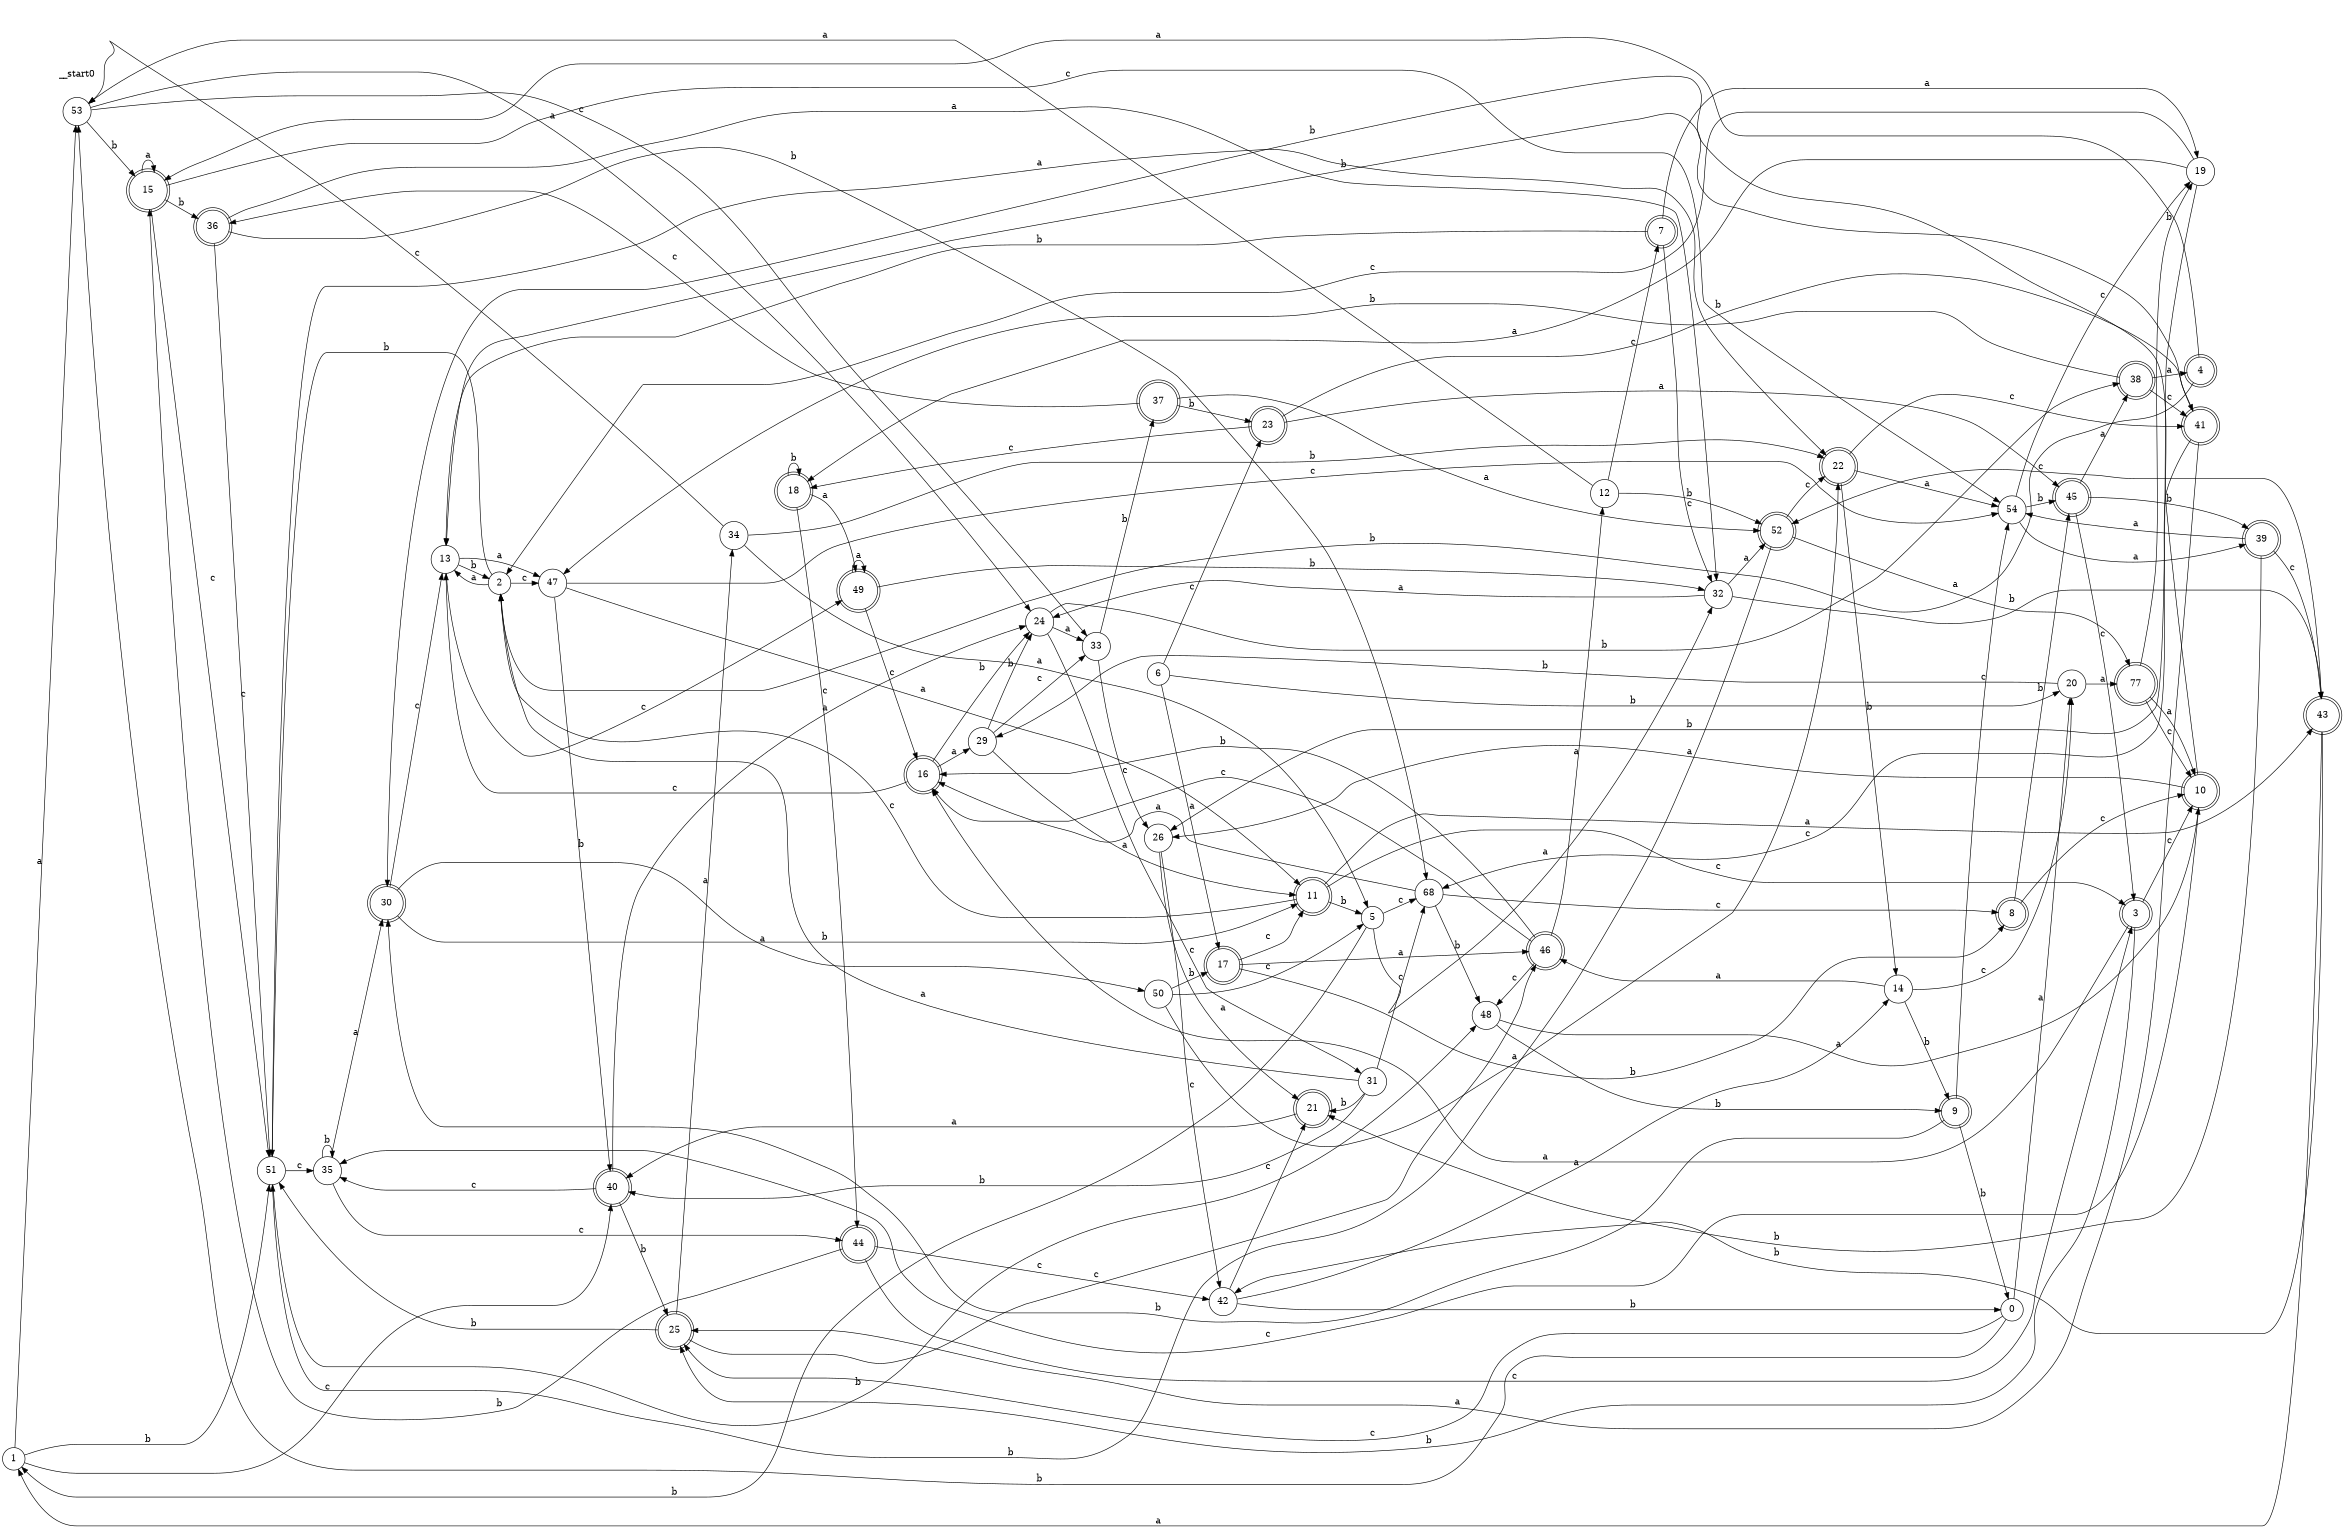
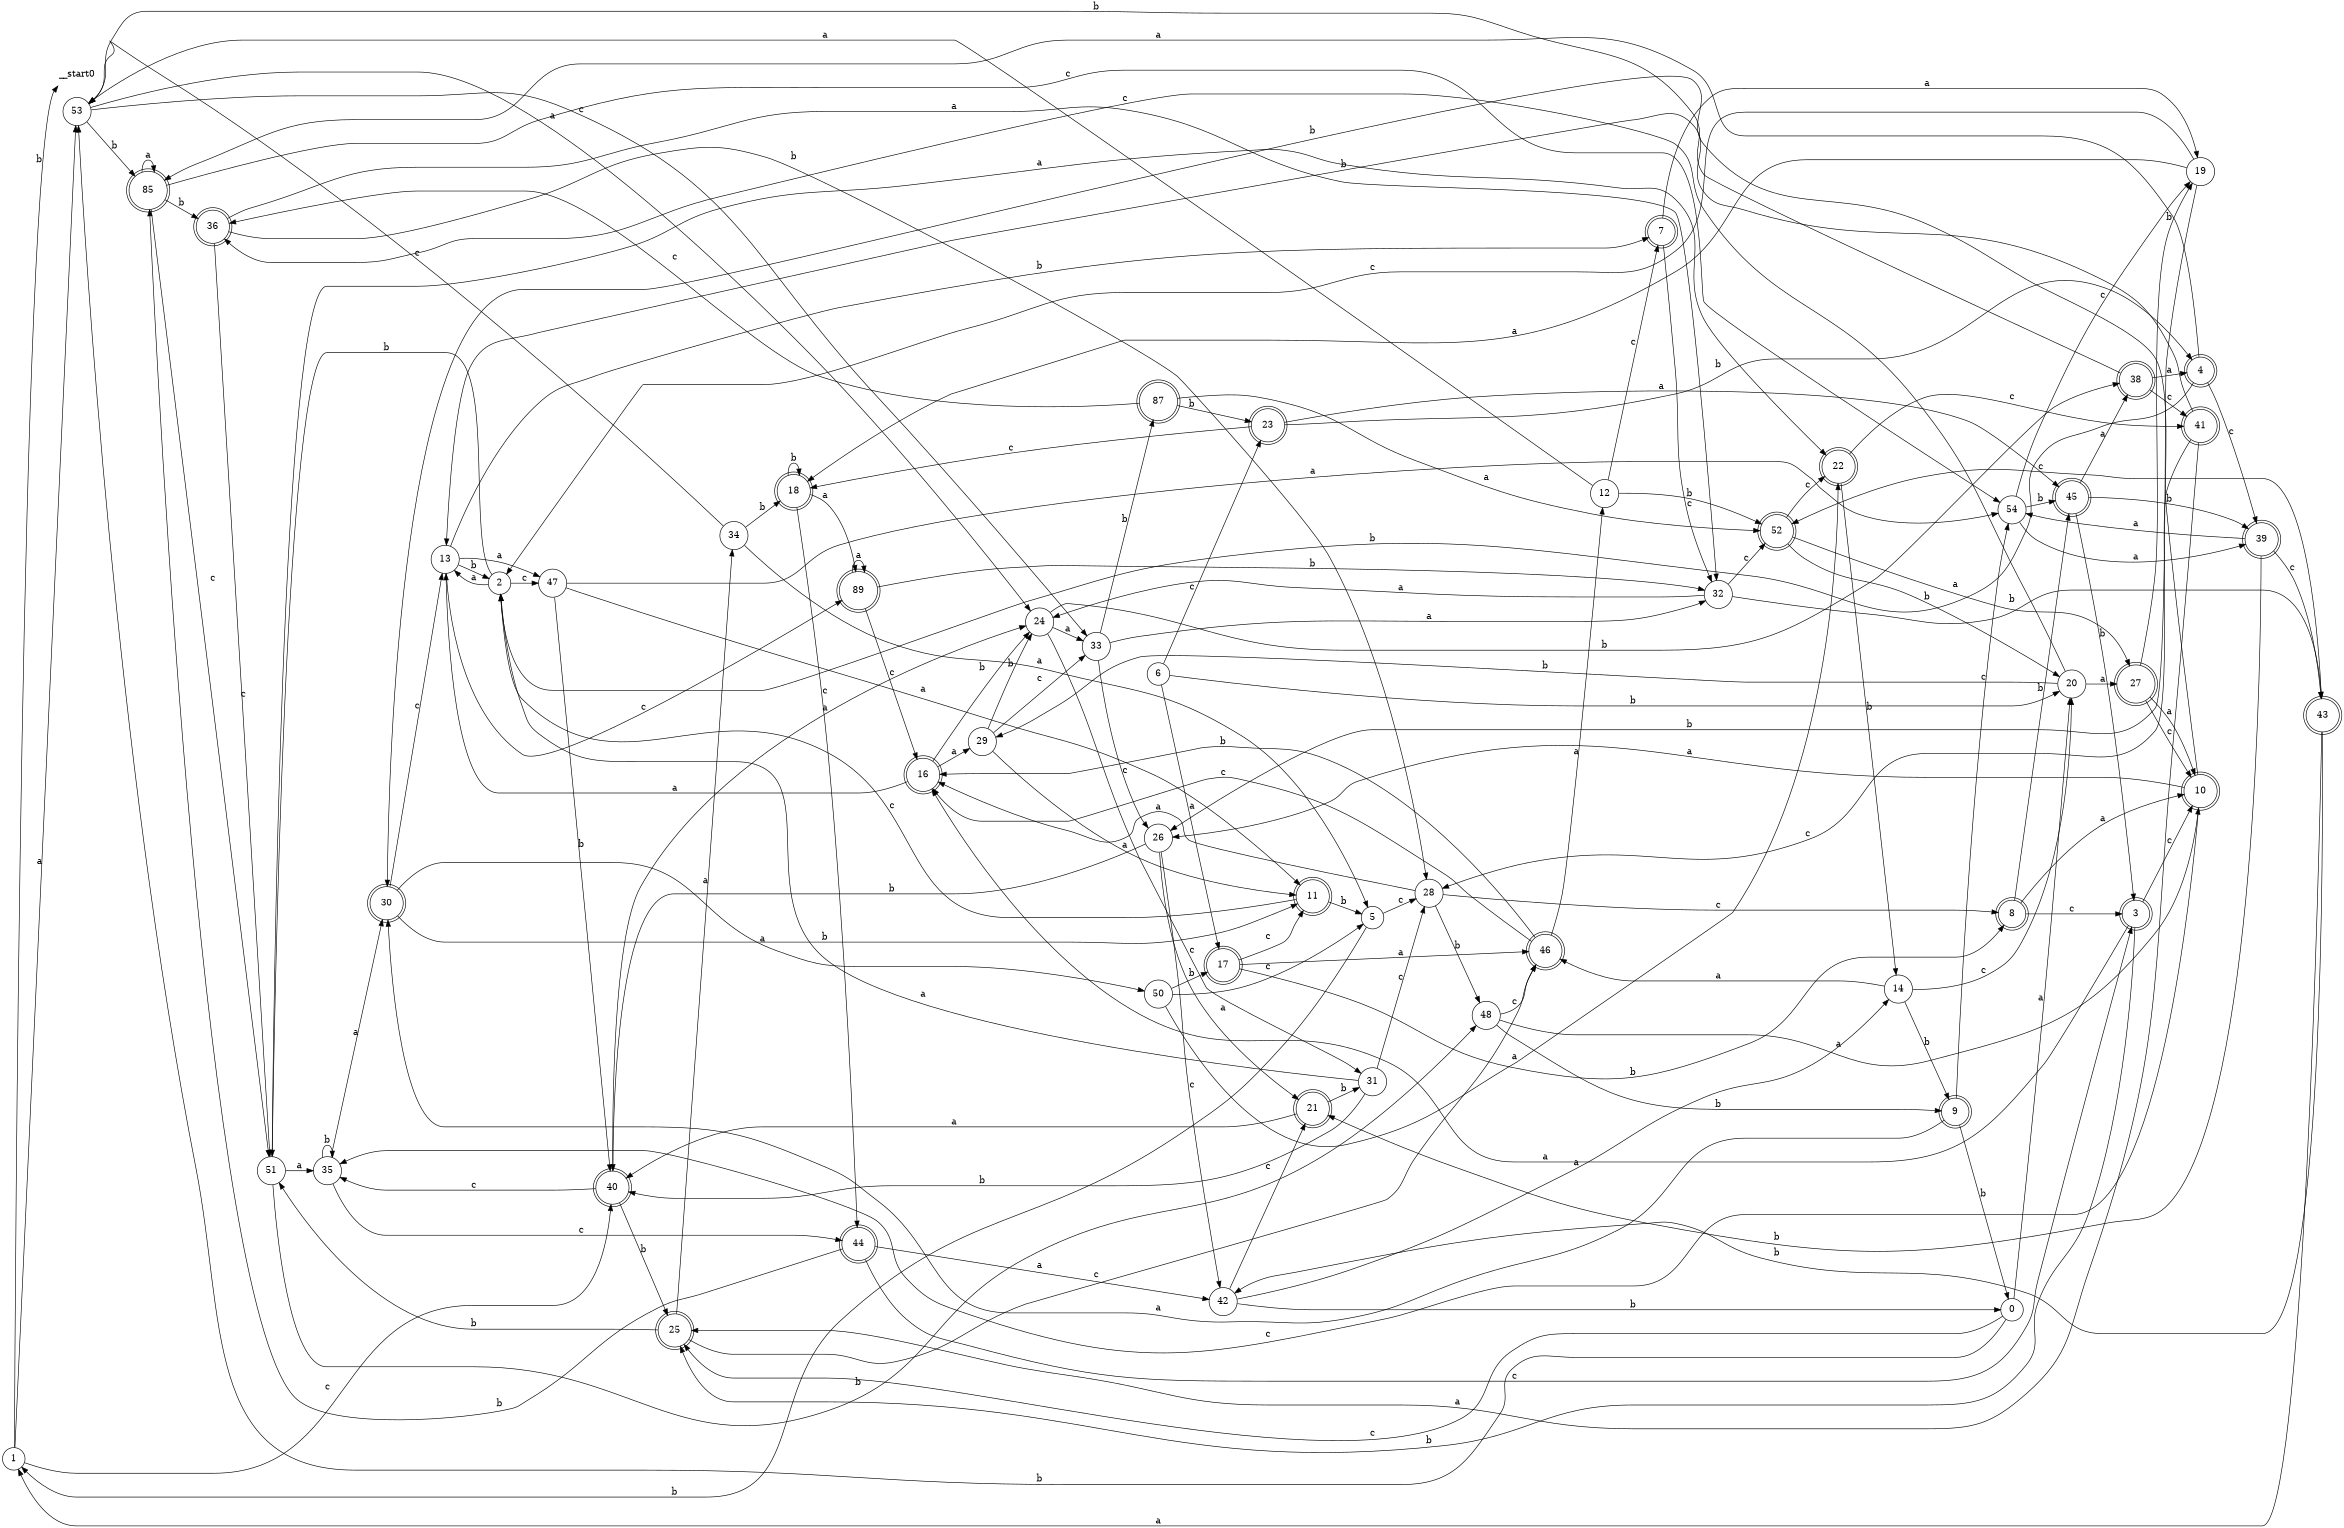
edge "20" -> "36": added, label "c"
node "15": label "15" -> "85"
edge "7" -> "13": reversed
edge "23" -> "41": now "23" -> "4"
edge "38" -> "47": now "38" -> "53"
node "37": label "37" -> "87"
edge "4" -> "39": added, label "c"
edge "34" -> "22": now "34" -> "18"
edge "47" -> "54": label "c" -> "a"
edge "22" -> "54": removed, label "a"
edge "32" -> "52": label "a" -> "c"
node "49": label "49" -> "89"
edge "45" -> "3": label "c" -> "b"
node "77": label "77" -> "27"
edge "16" -> "13": label "c" -> "a"
edge "8" -> "10": label "c" -> "a"
edge "11" -> "43": removed, label "a"
edge "5" -> "32": now "33" -> "32"
edge "11" -> "3": now "8" -> "3"
node "68": label "68" -> "28"
edge "26" -> "40": added, label "b"
edge "46" -> "48": reversed
edge "31" -> "21": reversed
edge "51" -> "35": label "c" -> "a"
edge "44" -> "42": label "c" -> "a"
edge "9" -> "30": label "b" -> "a"
edge "52" -> "51": now "52" -> "20"
edge "1" -> "51": now "1" -> "__start0"
